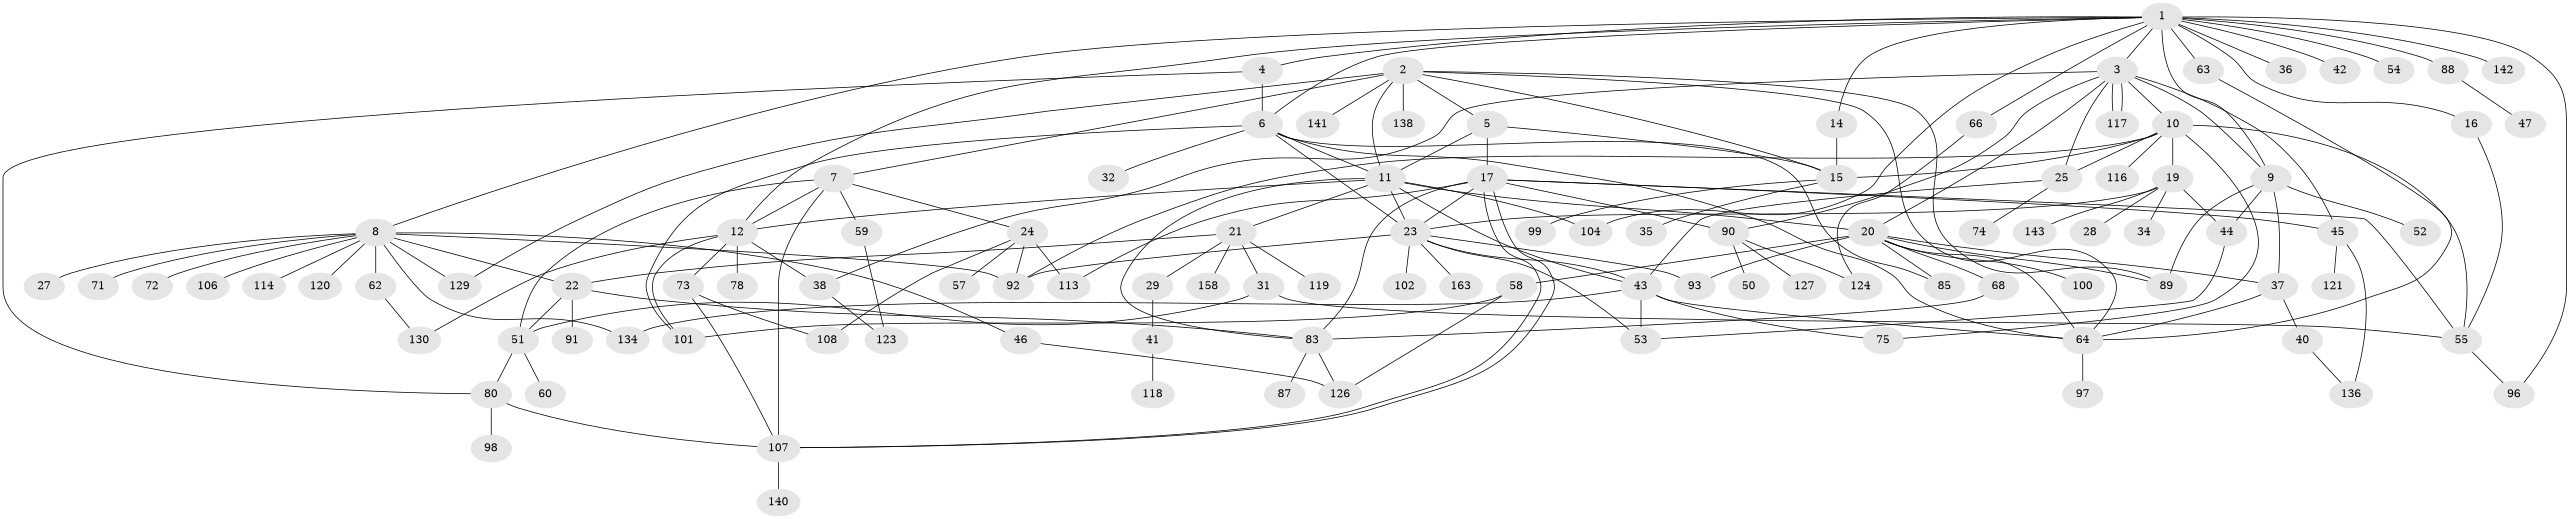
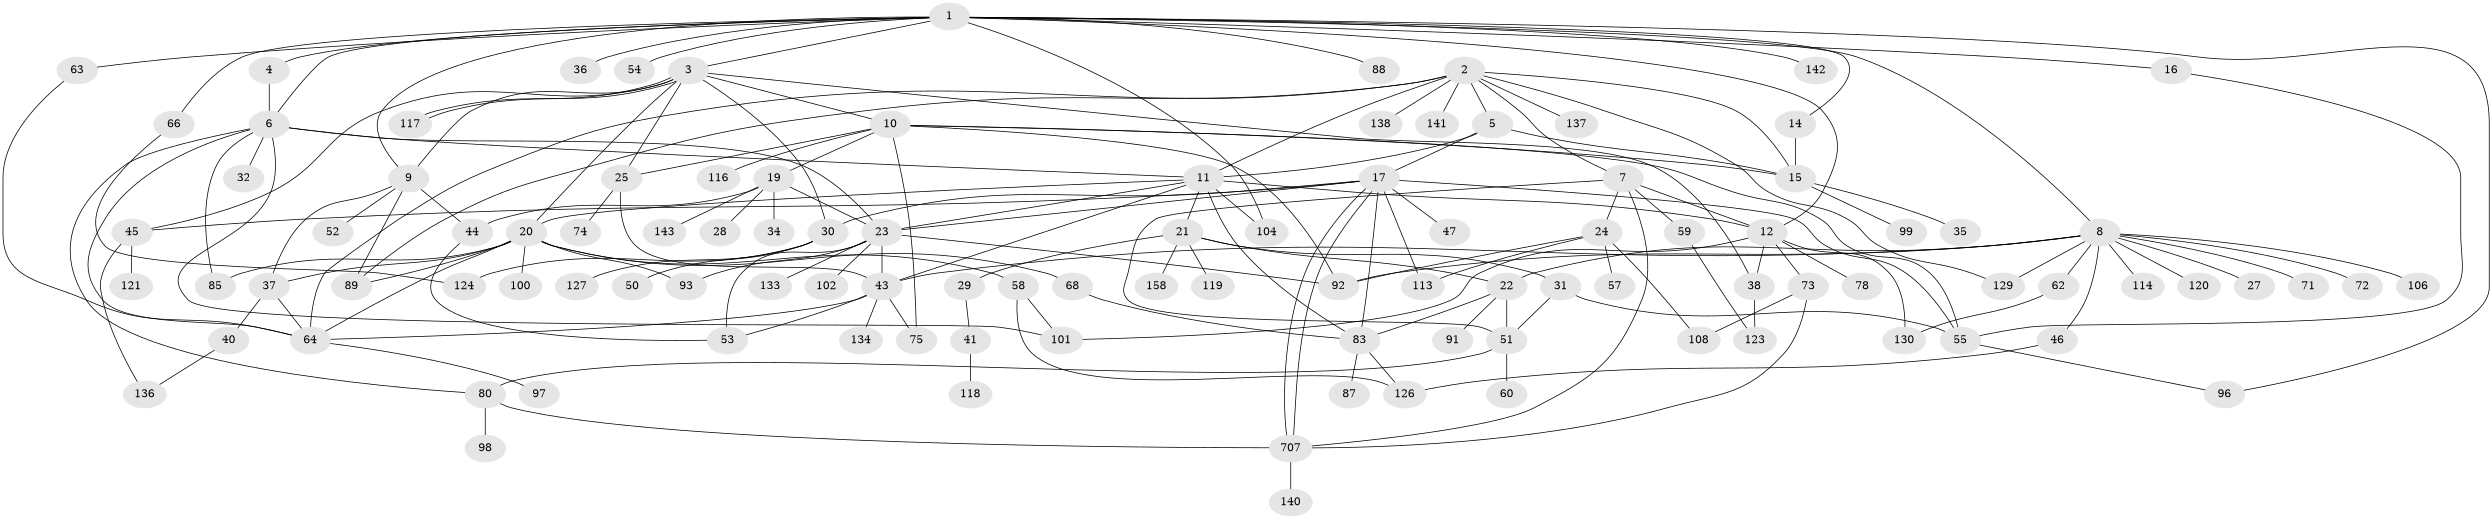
node "42": removed
edge "88" -- "47": now "17" -- "47"
edge "4" -- "80": now "6" -- "80"
node "137": added
node "90": label "90" -> "30"
node "163": label "163" -> "133"
edge "8" -- "134": now "8" -- "43"
node "107": label "107" -> "707"
